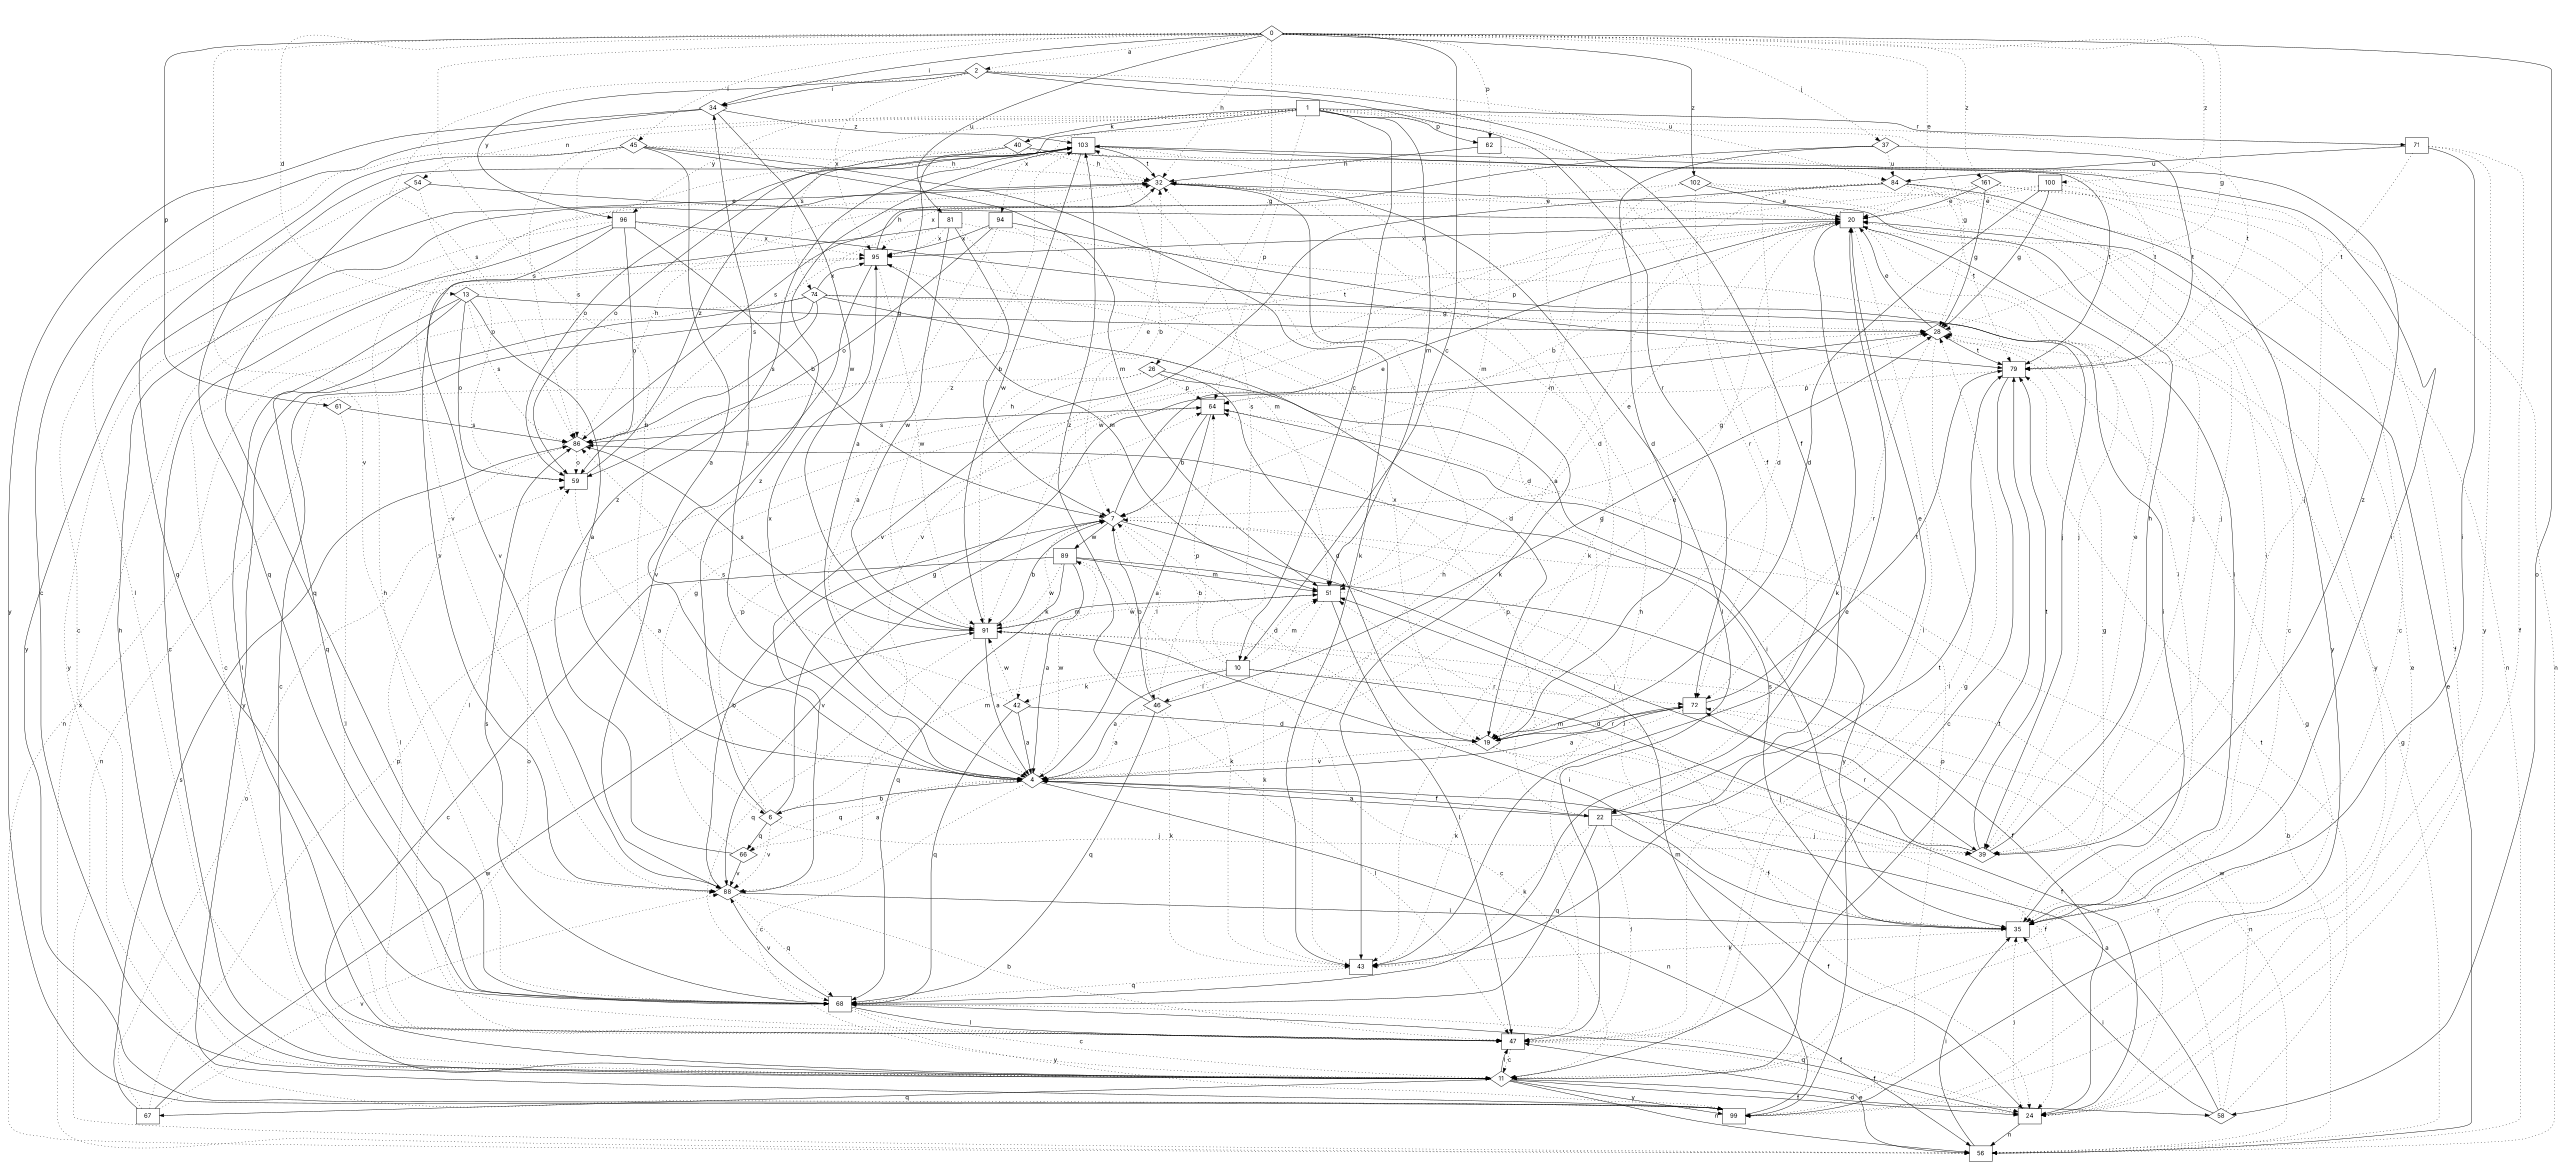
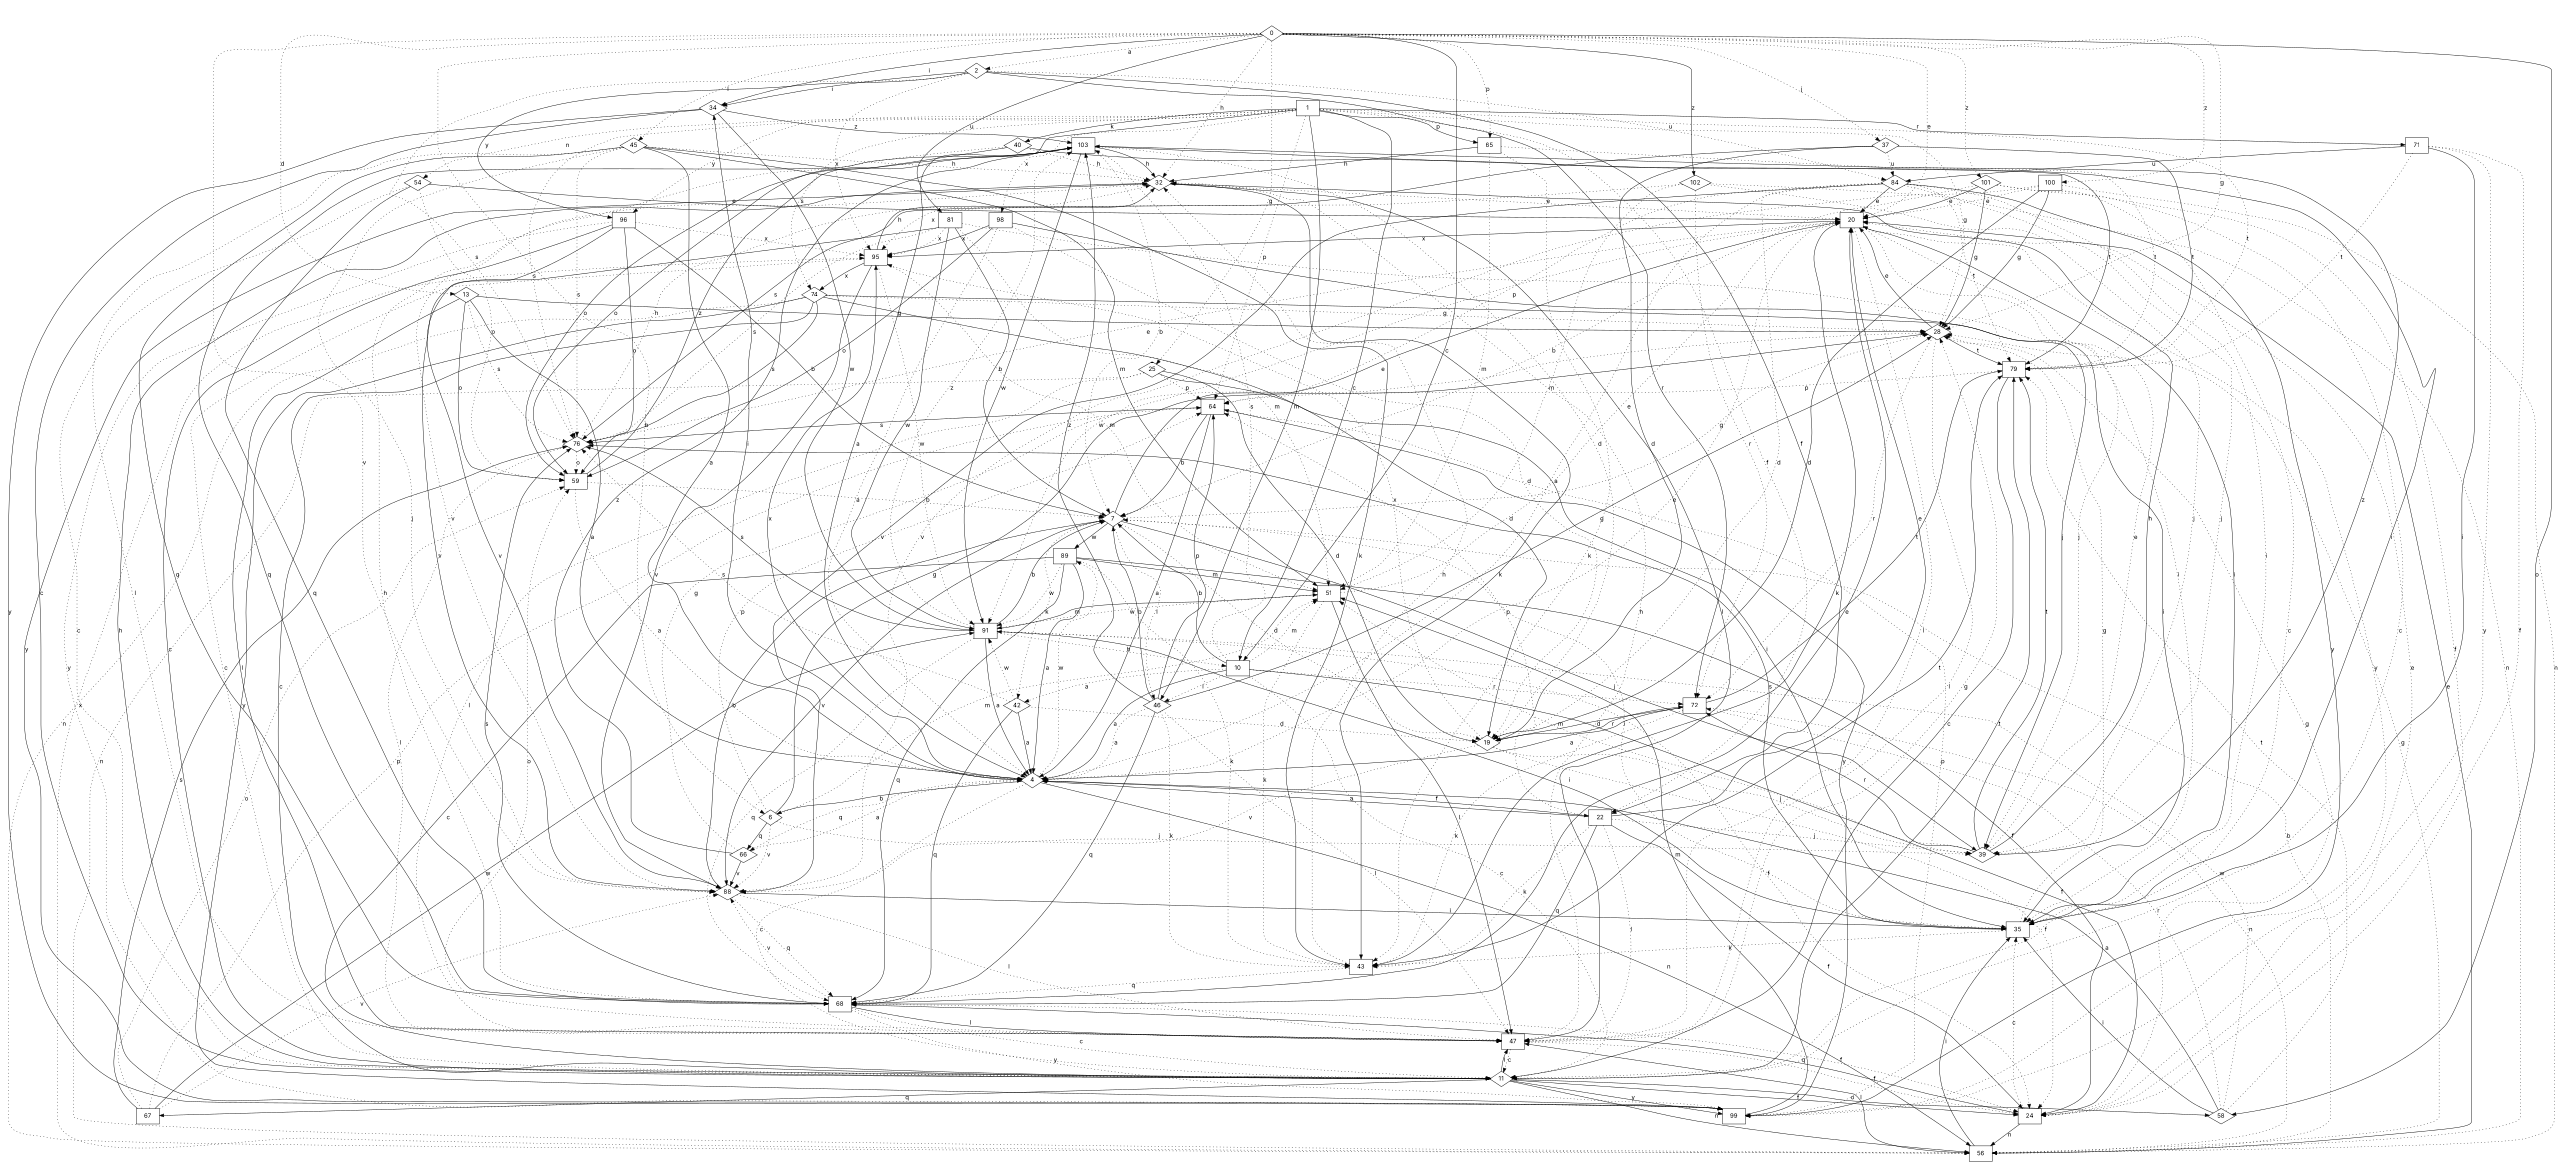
node "62": label "62" -> "65"
edge "103" -> "32": label "t" -> "h"
node "161": label "161" -> "101"
edge "45" -> "39": now "45" -> "88"
edge "102" -> "20": now "84" -> "20"
node "94": label "94" -> "98"
edge "74" -> "95": reversed
edge "96" -> "79": removed, label "t"
edge "1" -> "51": now "1" -> "46"
node "26": label "26" -> "25"
edge "6" -> "103": removed, label "z"
edge "91" -> "32": now "91" -> "10"
node "61": removed
edge "95" -> "51": style solid -> dotted
node "86": label "86" -> "76"
edge "59" -> "7": added, label "b"
edge "46" -> "64": style dotted -> solid
edge "10" -> "7": style dotted -> solid
edge "10" -> "42": label "k" -> "a"
edge "42" -> "19": style solid -> dotted
edge "19" -> "4": now "19" -> "88"
edge "13" -> "68": removed, label "q"
edge "68" -> "88": style solid -> dotted
edge "88" -> "47": label "b" -> "l"
edge "24" -> "35": label "i" -> "c"
edge "56" -> "47": label "e" -> "l"
